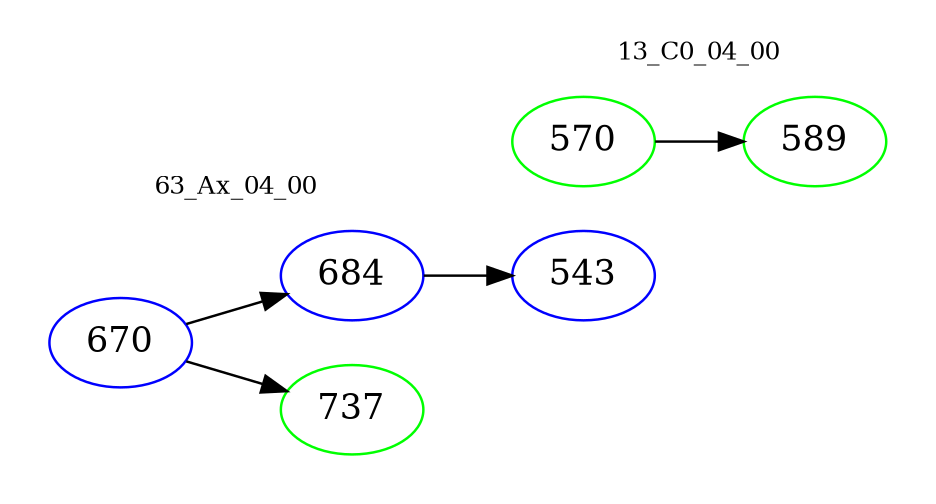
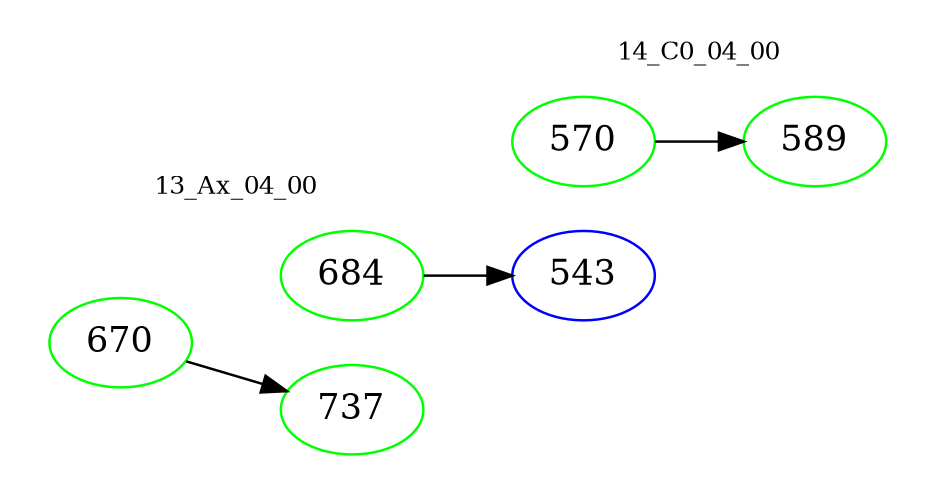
cluster "13_C0_04_00": label "13_C0_04_00" -> "14_C0_04_00"
cluster "63_Ax_04_00": label "63_Ax_04_00" -> "13_Ax_04_00"
node "684": color blue -> green
edge "670" -> "684": removed
node "670": color blue -> green
